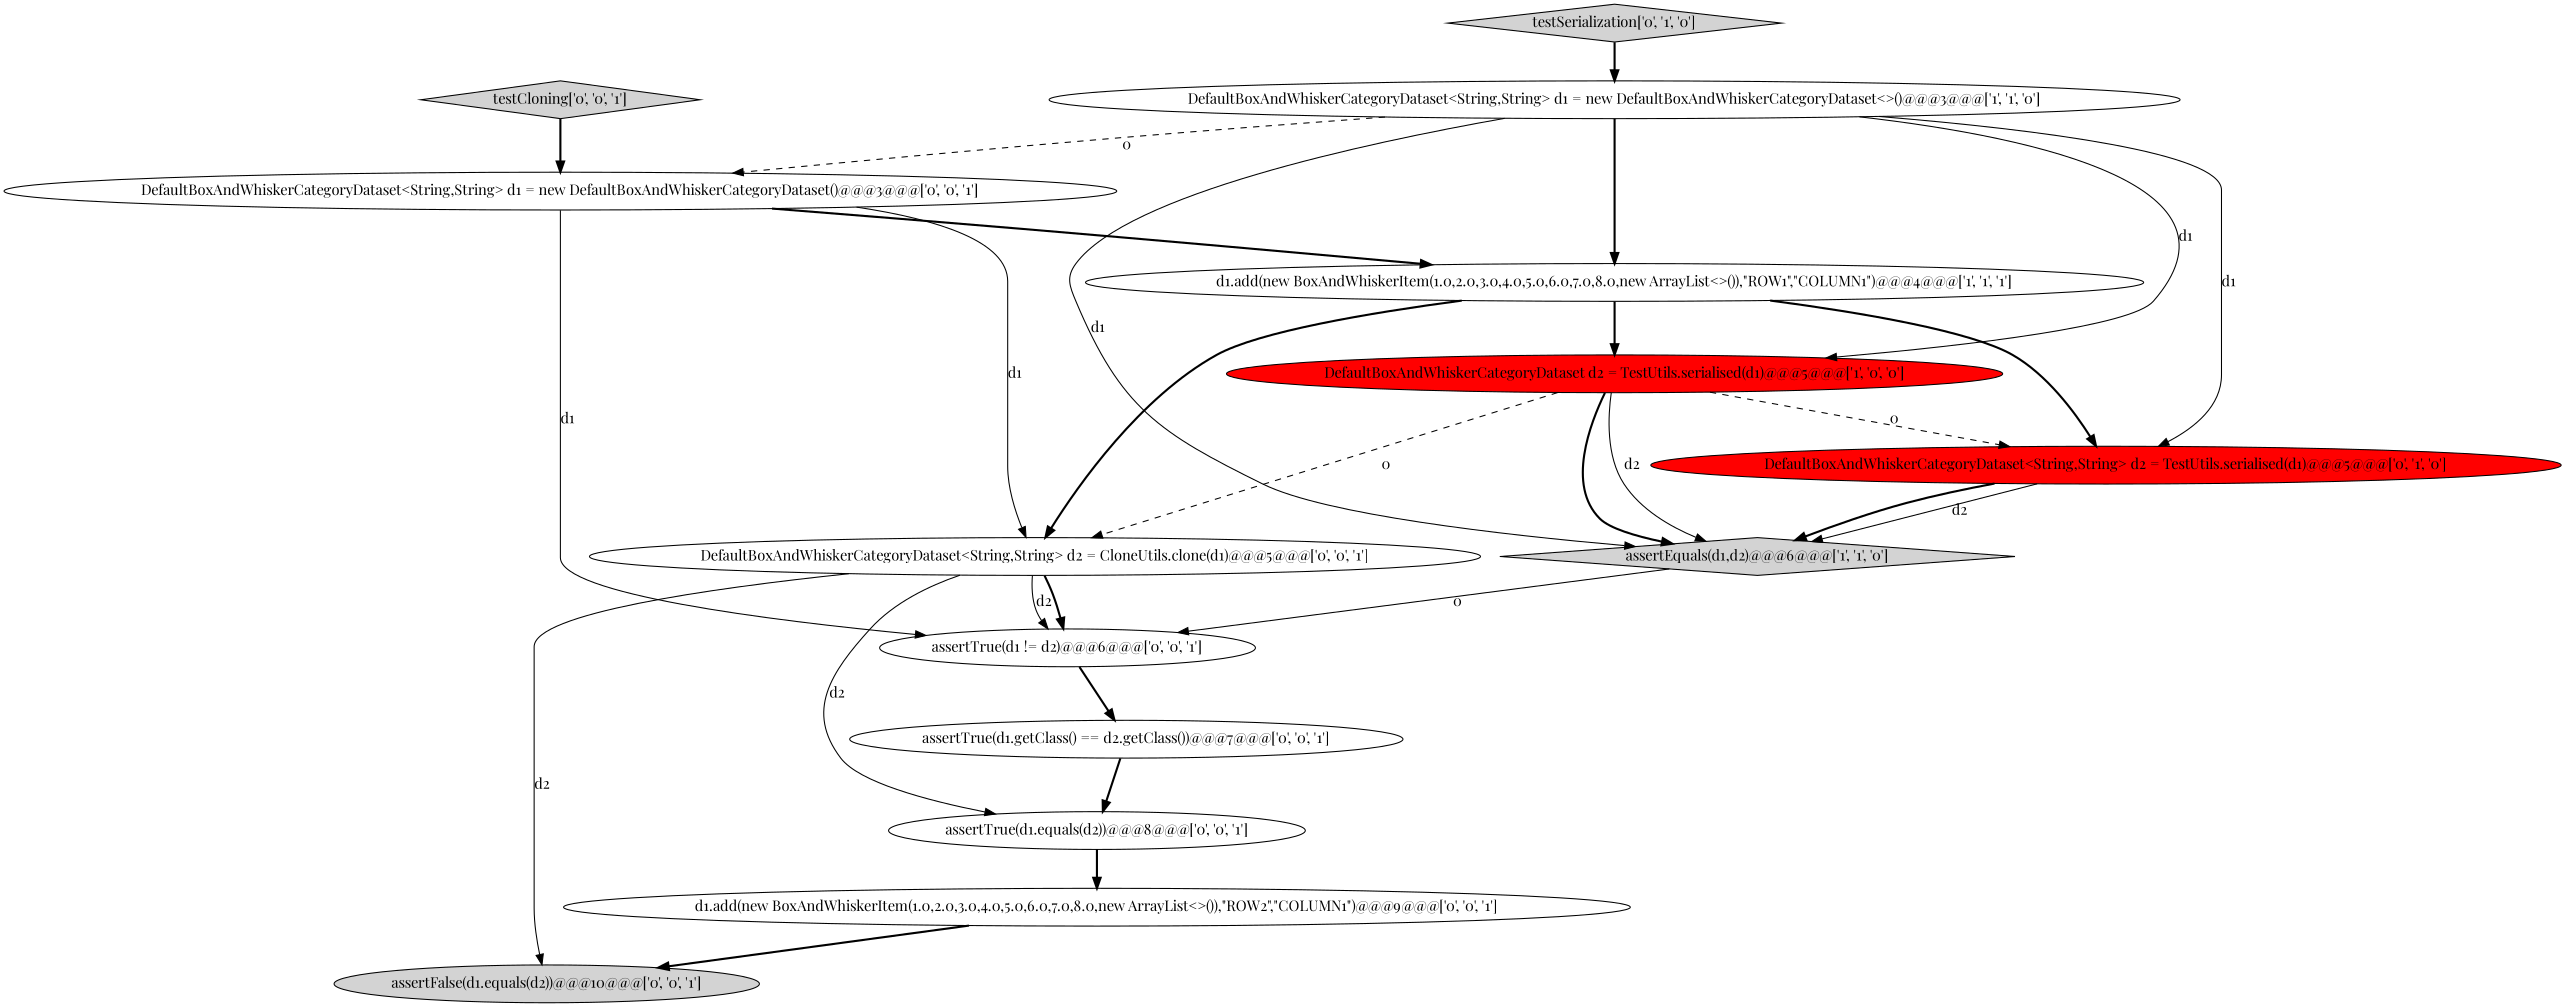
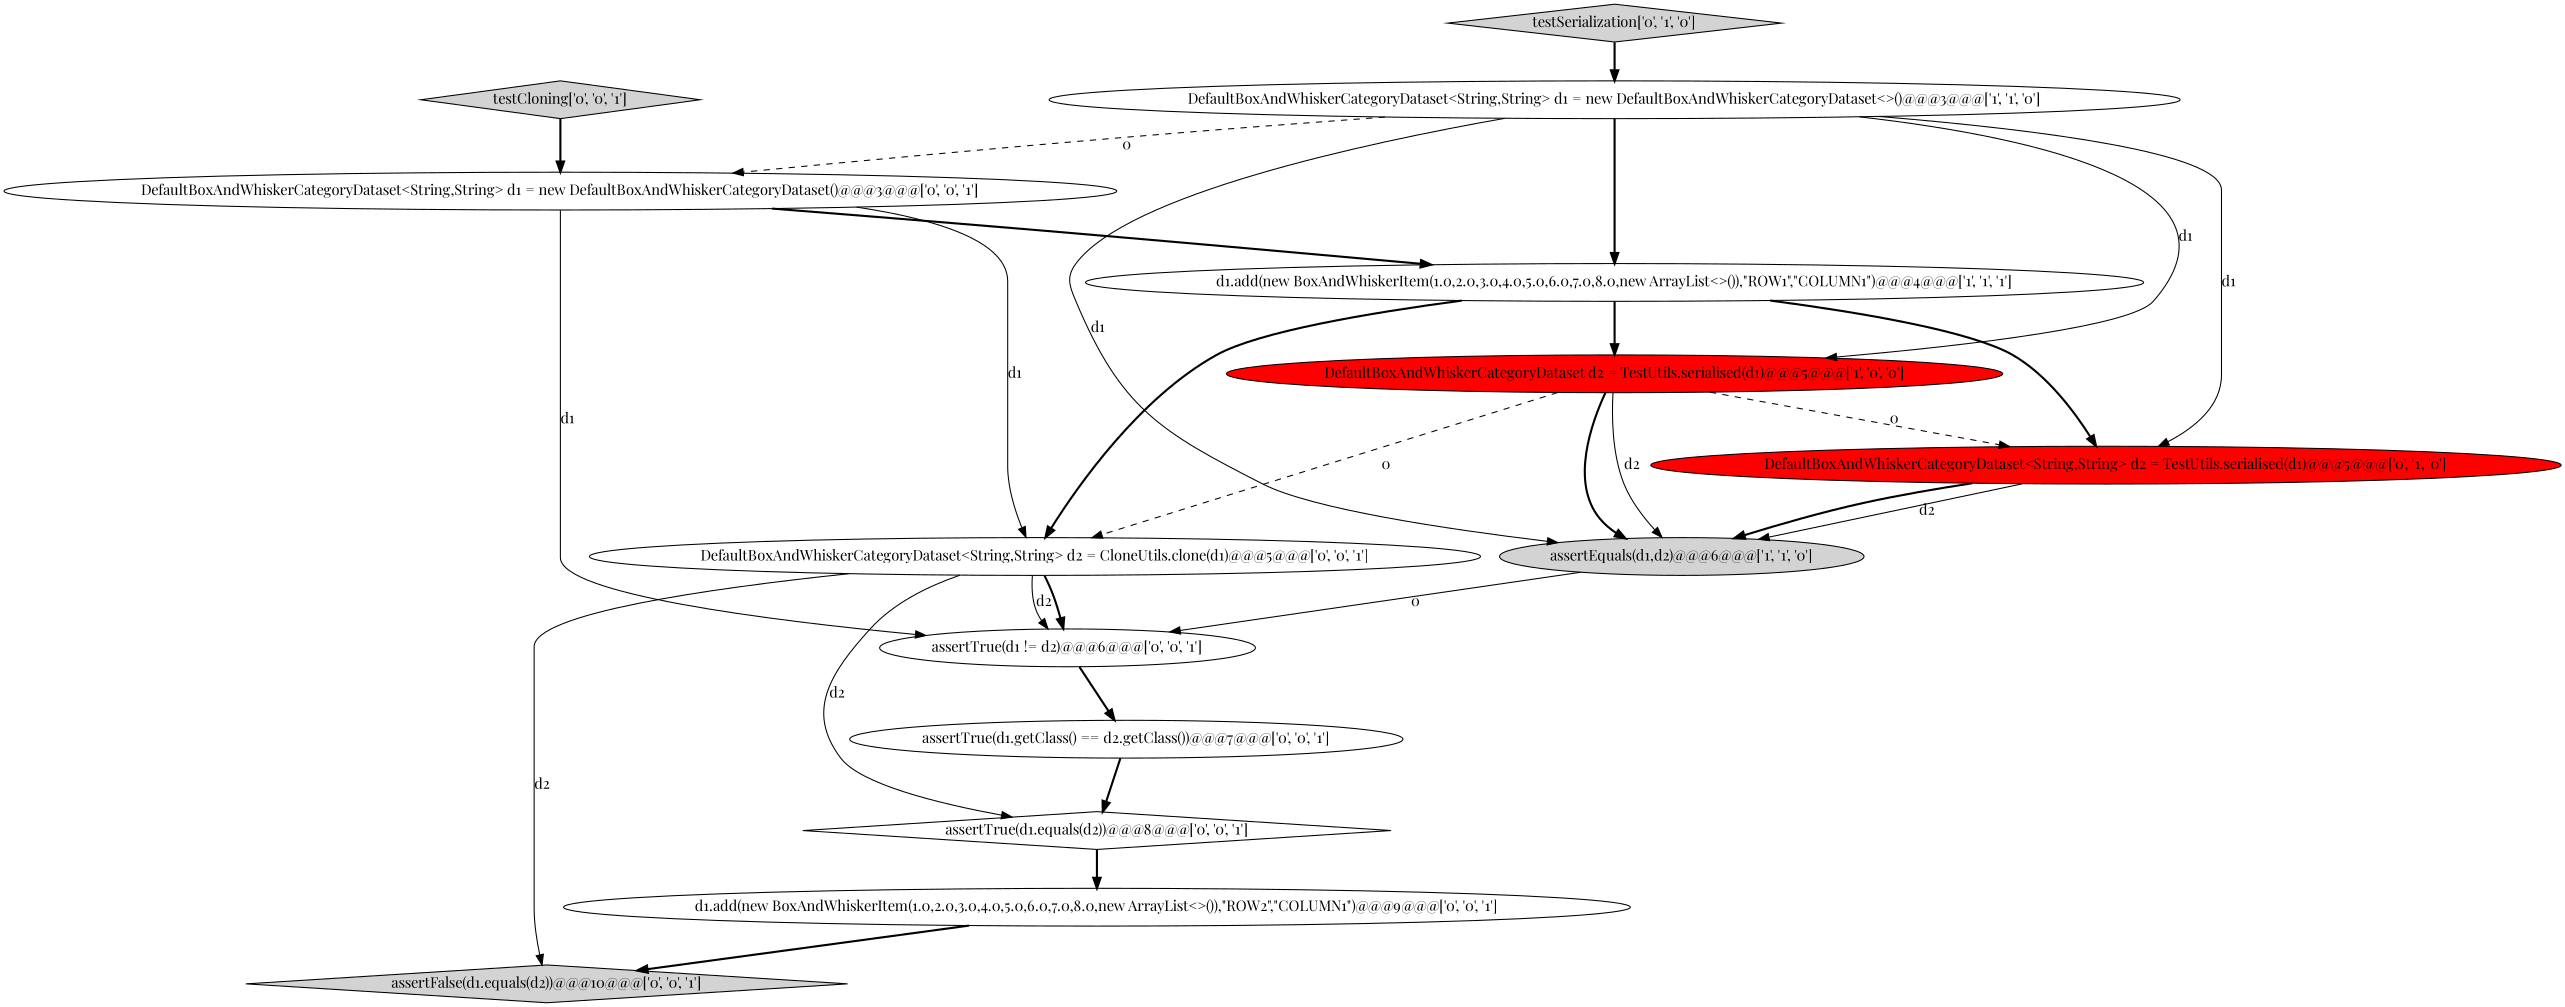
node "assertEquals(d1,d2)@@@6@@@['1', '1', '0']": shape diamond -> ellipse
node "assertTrue(d1.equals(d2))@@@8@@@['0', '0', '1']": shape ellipse -> diamond
node "assertFalse(d1.equals(d2))@@@10@@@['0', '0', '1']": shape ellipse -> diamond
